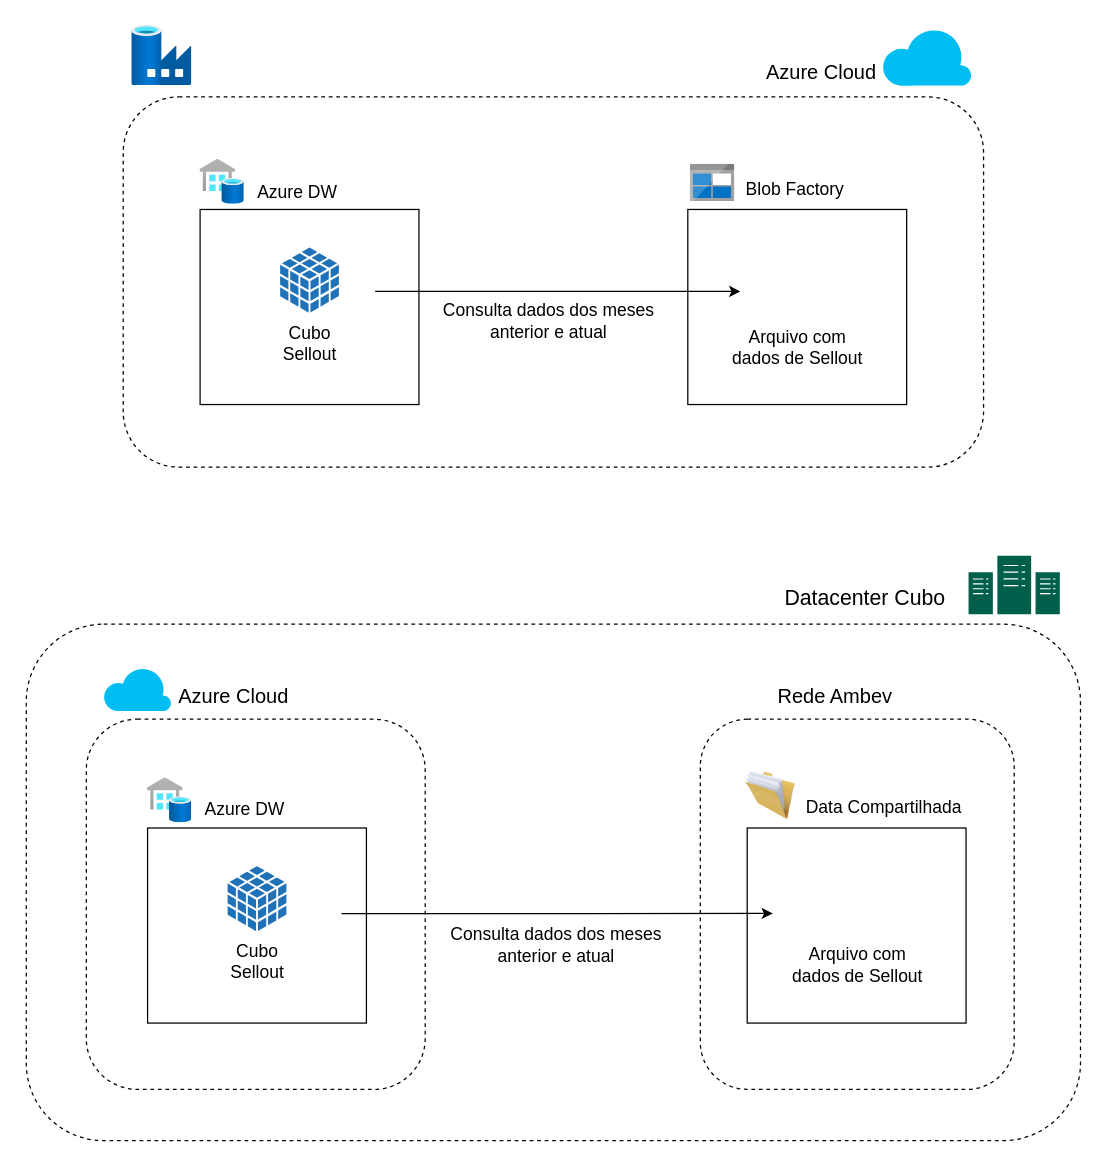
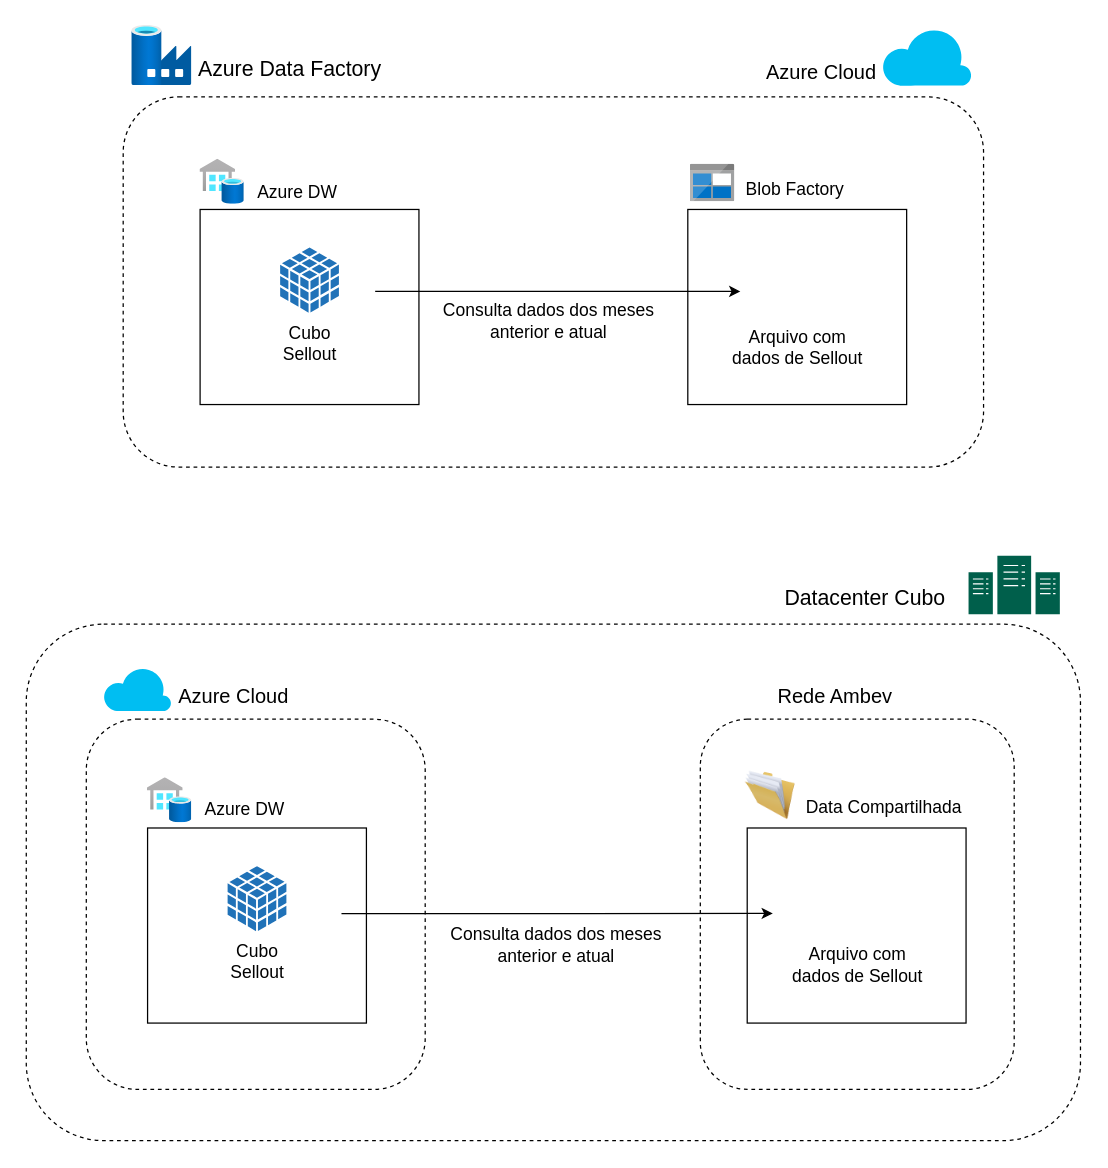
node "Azure Data Factory": added
